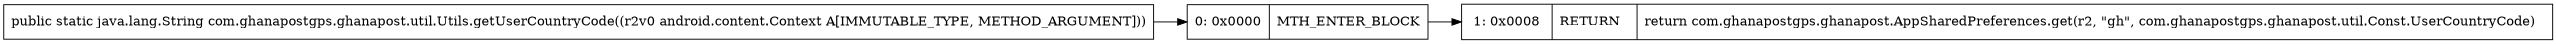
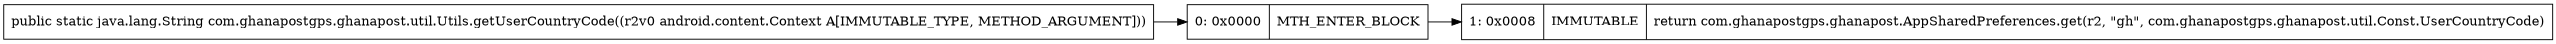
node "1: 0x0008": text "RETURN" -> "IMMUTABLE"
